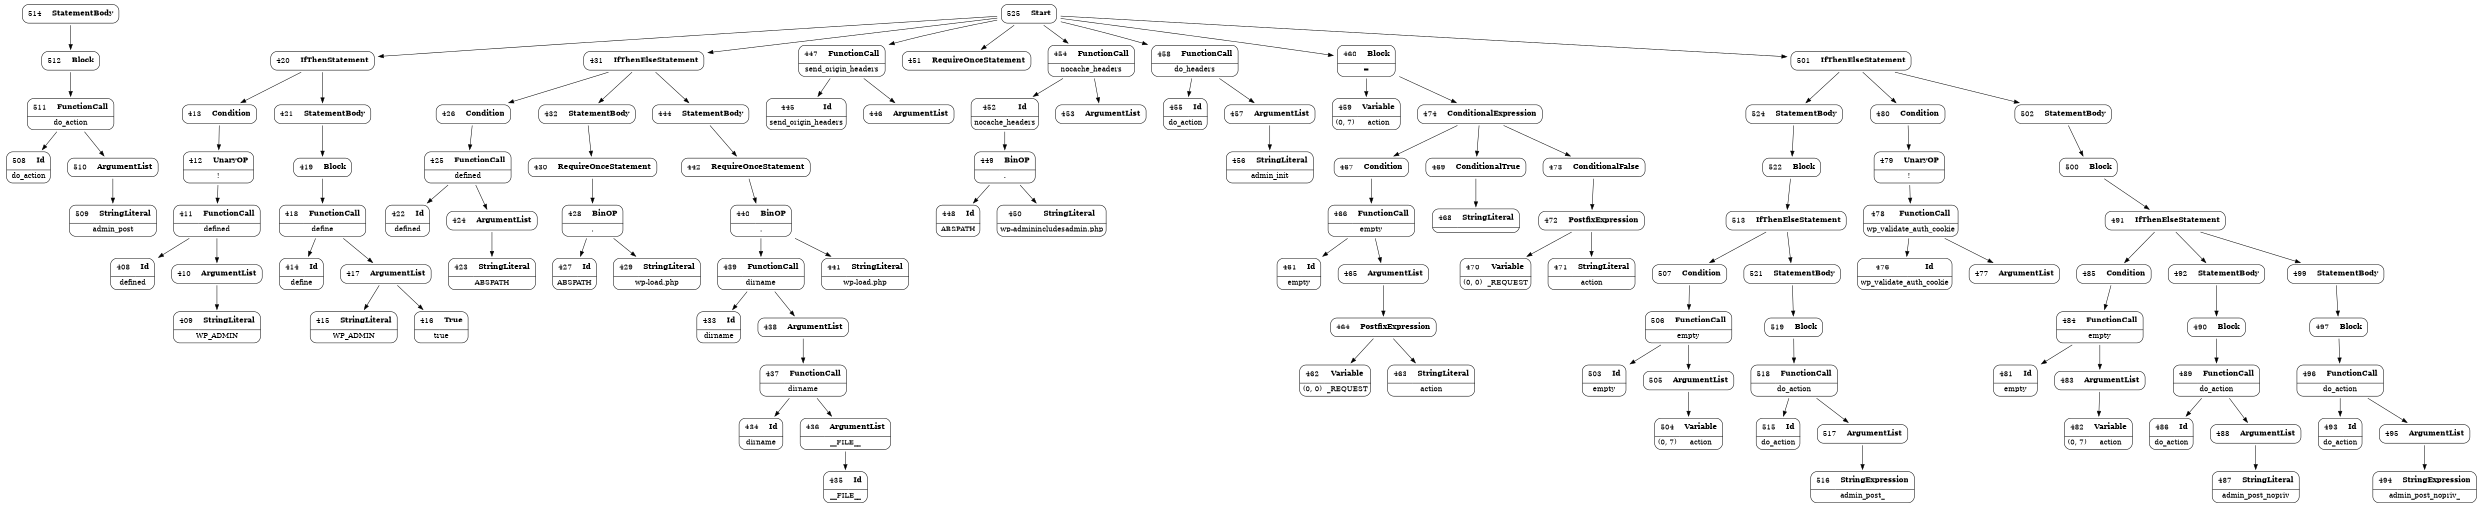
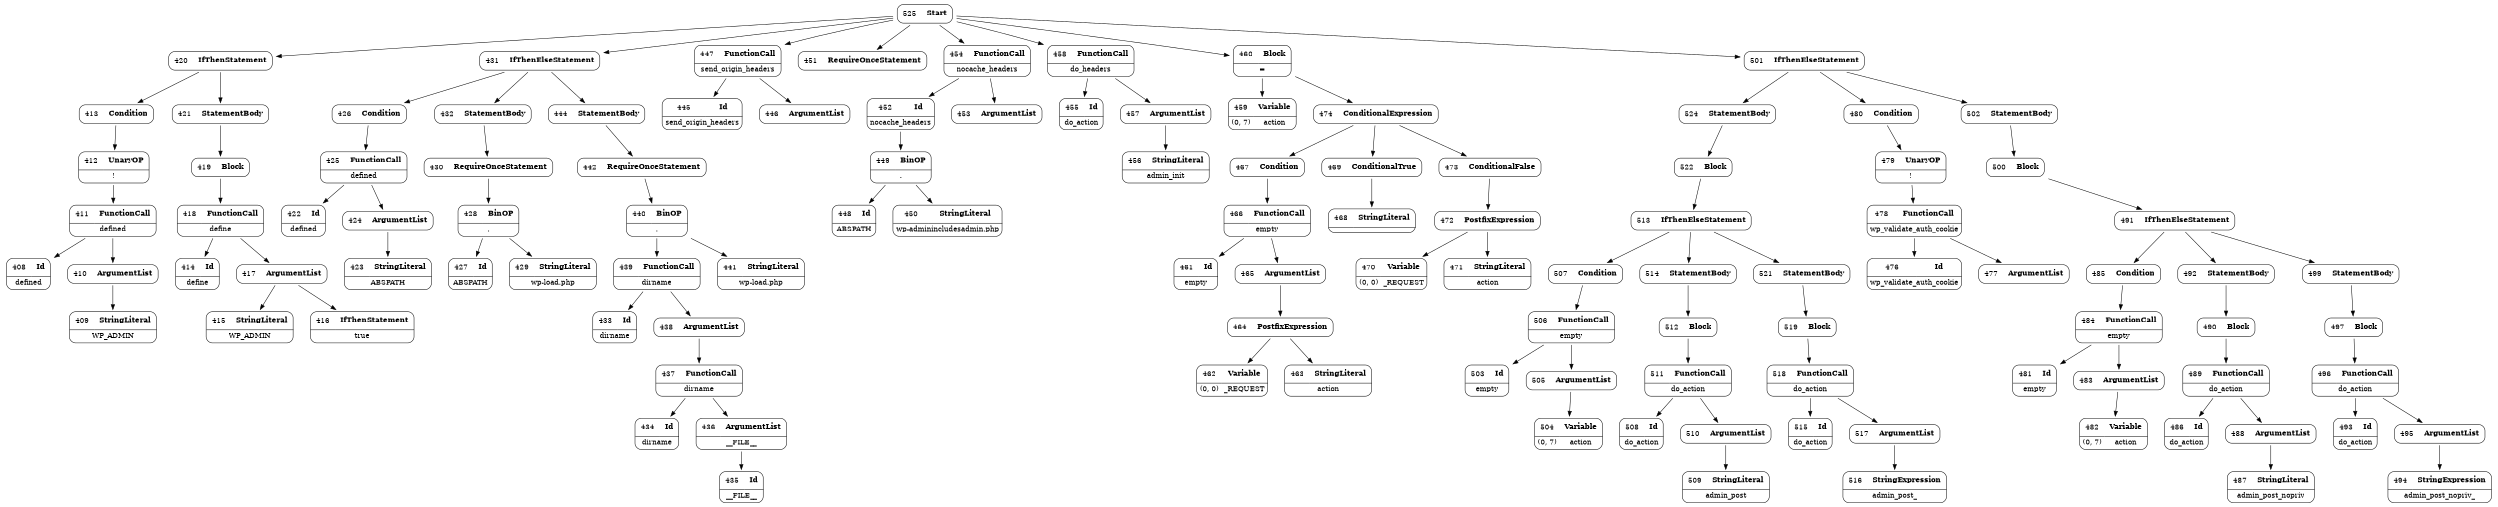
edge "513" -> "514": added
node "416": text "True" -> "IfThenStatement"
